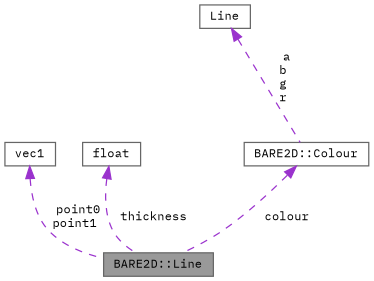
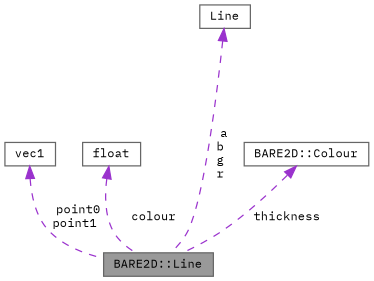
edge "BARE2D::Colour" -> "Line": now "BARE2D::Line" -> "Line"
edge "BARE2D::Line" -> "float": label " thickness" -> " colour"
edge "BARE2D::Line" -> "BARE2D::Colour": label " colour" -> " thickness"
